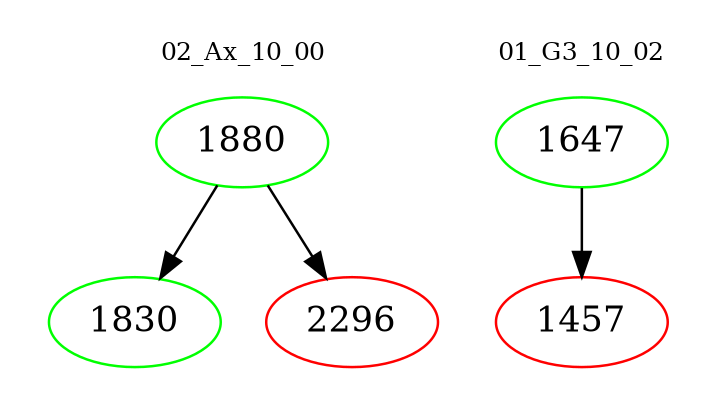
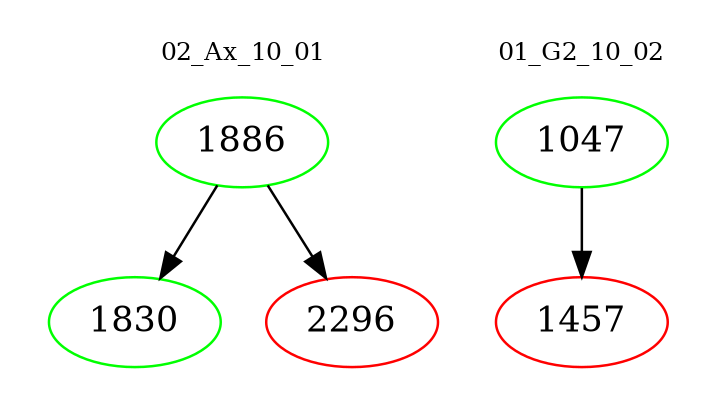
cluster "02_Ax_10_00": label "02_Ax_10_00" -> "02_Ax_10_01"
cluster "01_G3_10_02": label "01_G3_10_02" -> "01_G2_10_02"
node "1880": label "1880" -> "1886"
node "1647": label "1647" -> "1047"
